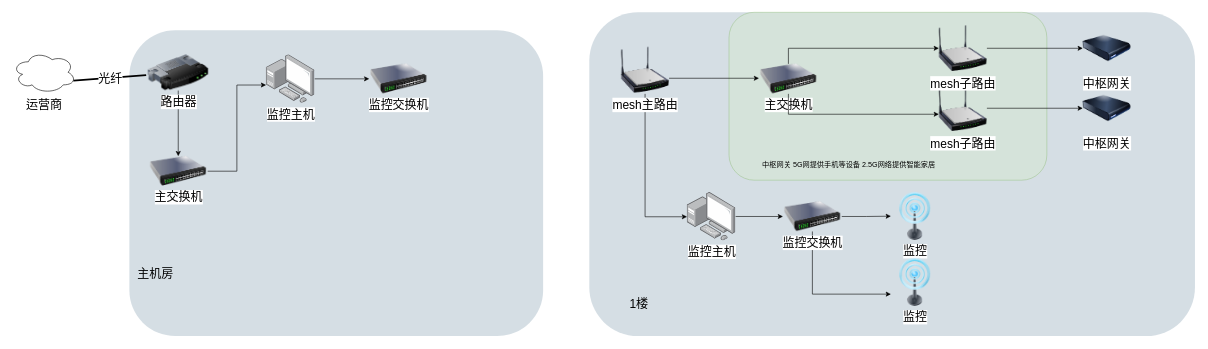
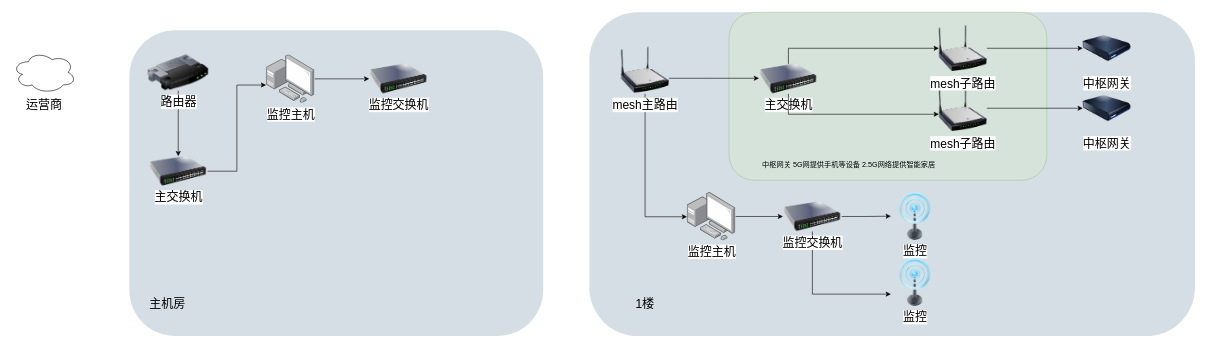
edge "运营商" -- "路由器": removed, label "光纤"
node "主机房": moved (155, 273) -> (167, 303)
node "1楼": moved (639, 303) -> (645, 303)
